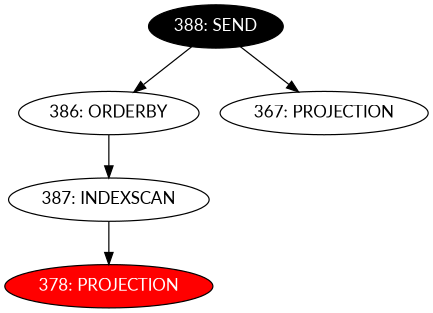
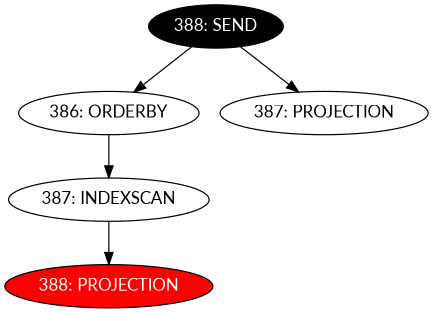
node "367: PROJECTION": label "367: PROJECTION" -> "387: PROJECTION"
node "378: PROJECTION": label "378: PROJECTION" -> "388: PROJECTION"
